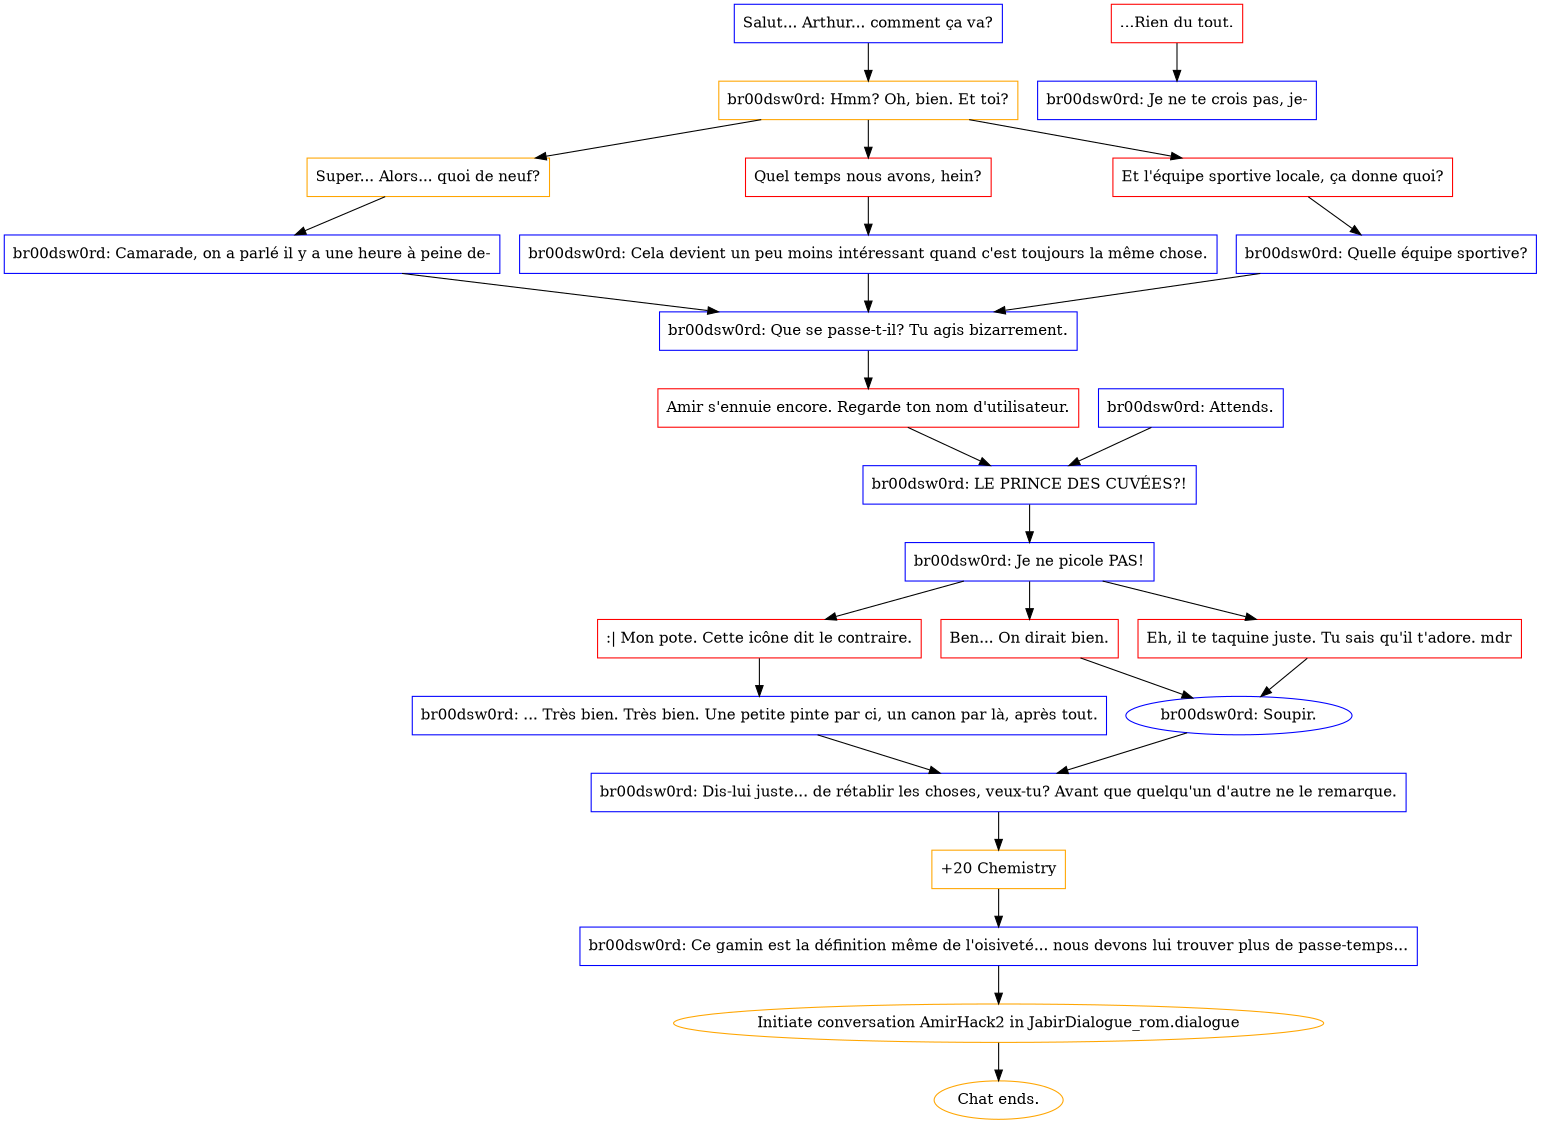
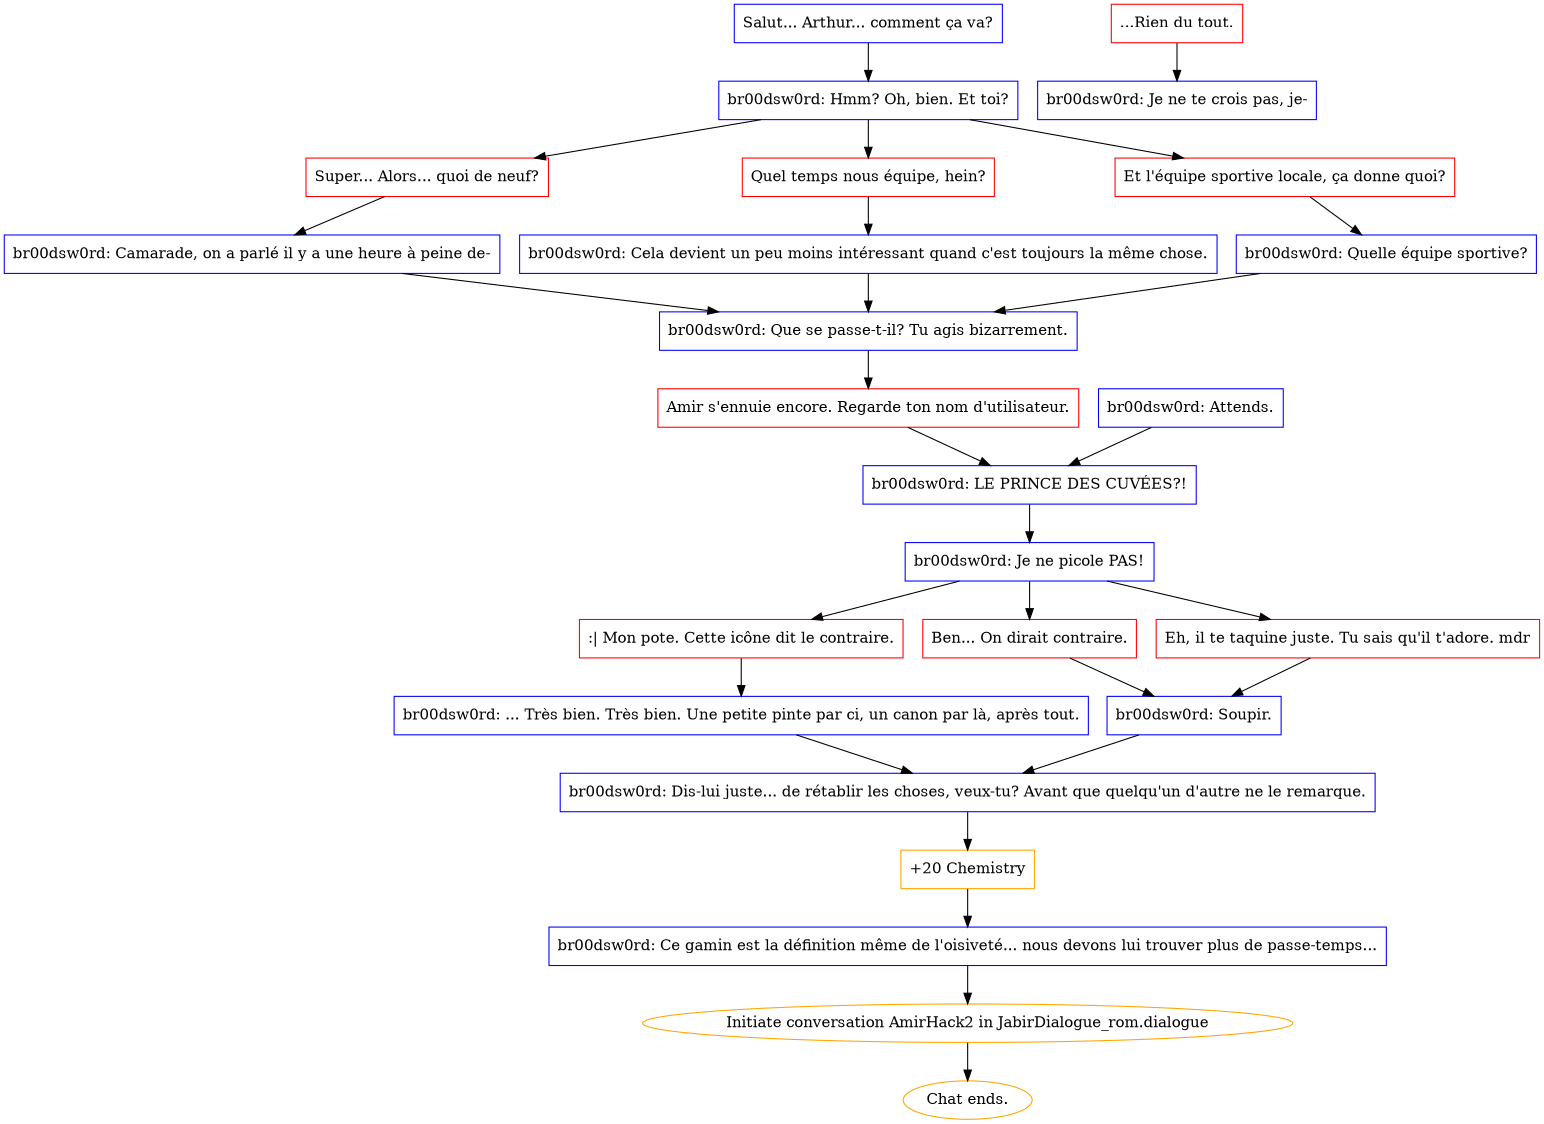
node "br00dsw0rd: Hmm? Oh, bien. Et toi?": color orange -> blue
node "Super... Alors... quoi de neuf?": color orange -> red
node "Quel temps nous avons, hein?": label "Quel temps nous avons, hein?" -> "Quel temps nous équipe, hein?"
node "Ben... On dirait bien.": label "Ben... On dirait bien." -> "Ben... On dirait contraire."
node "br00dsw0rd: Soupir.": shape ellipse -> box
